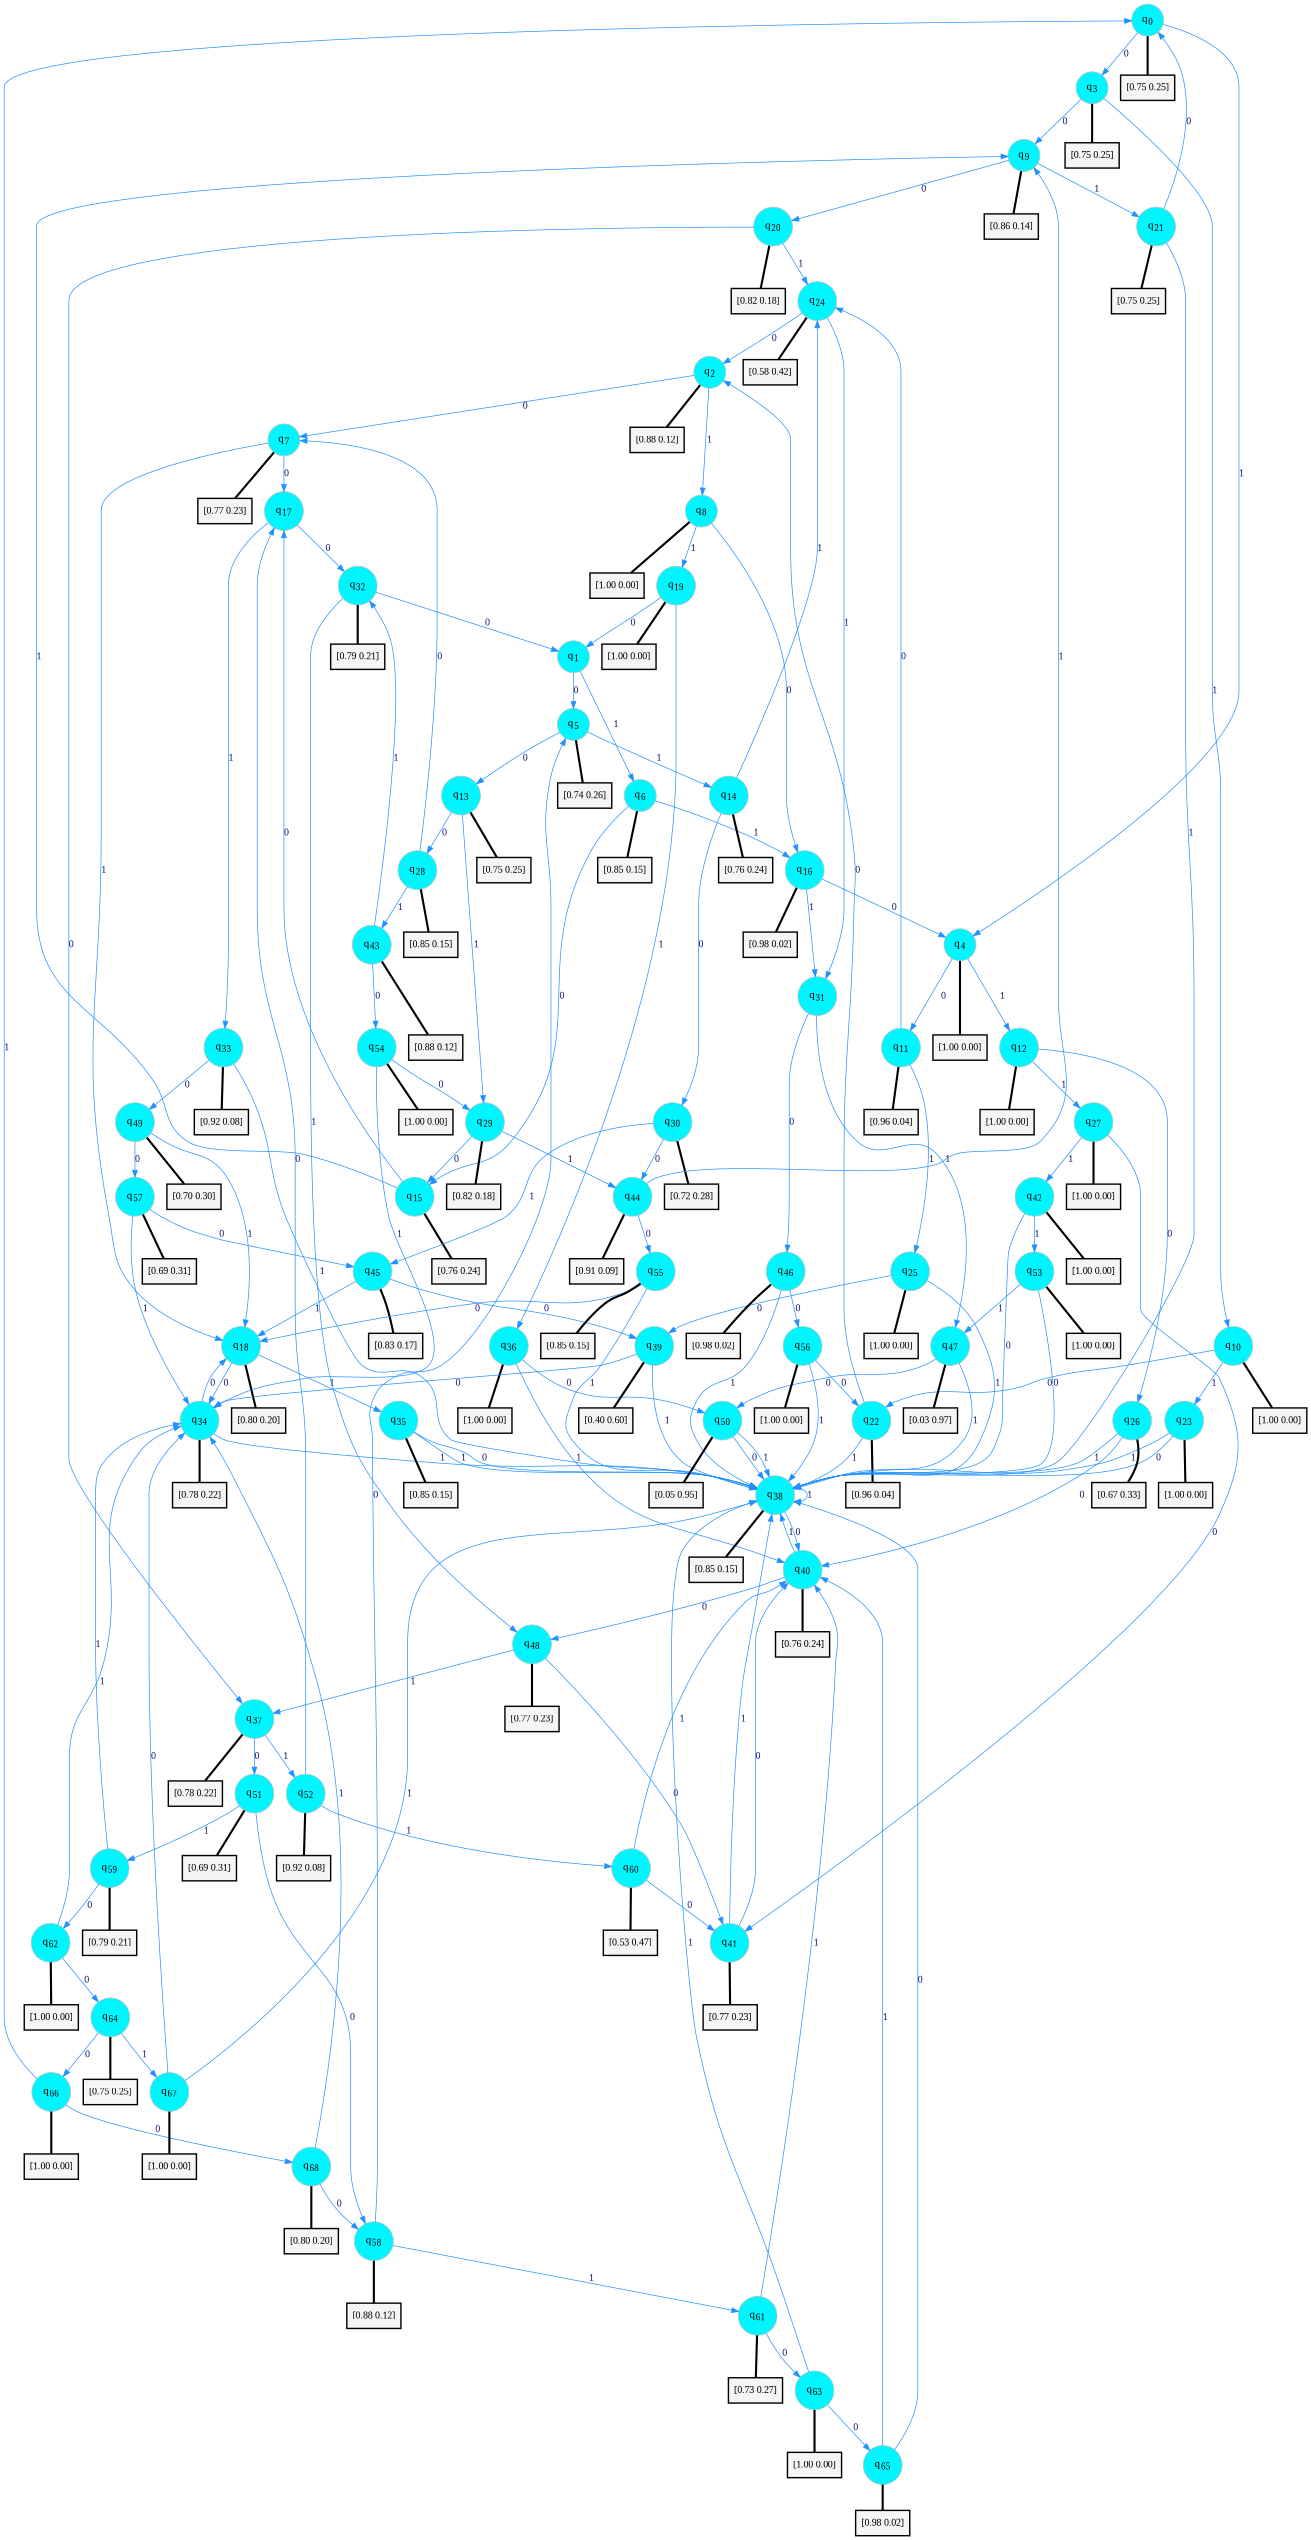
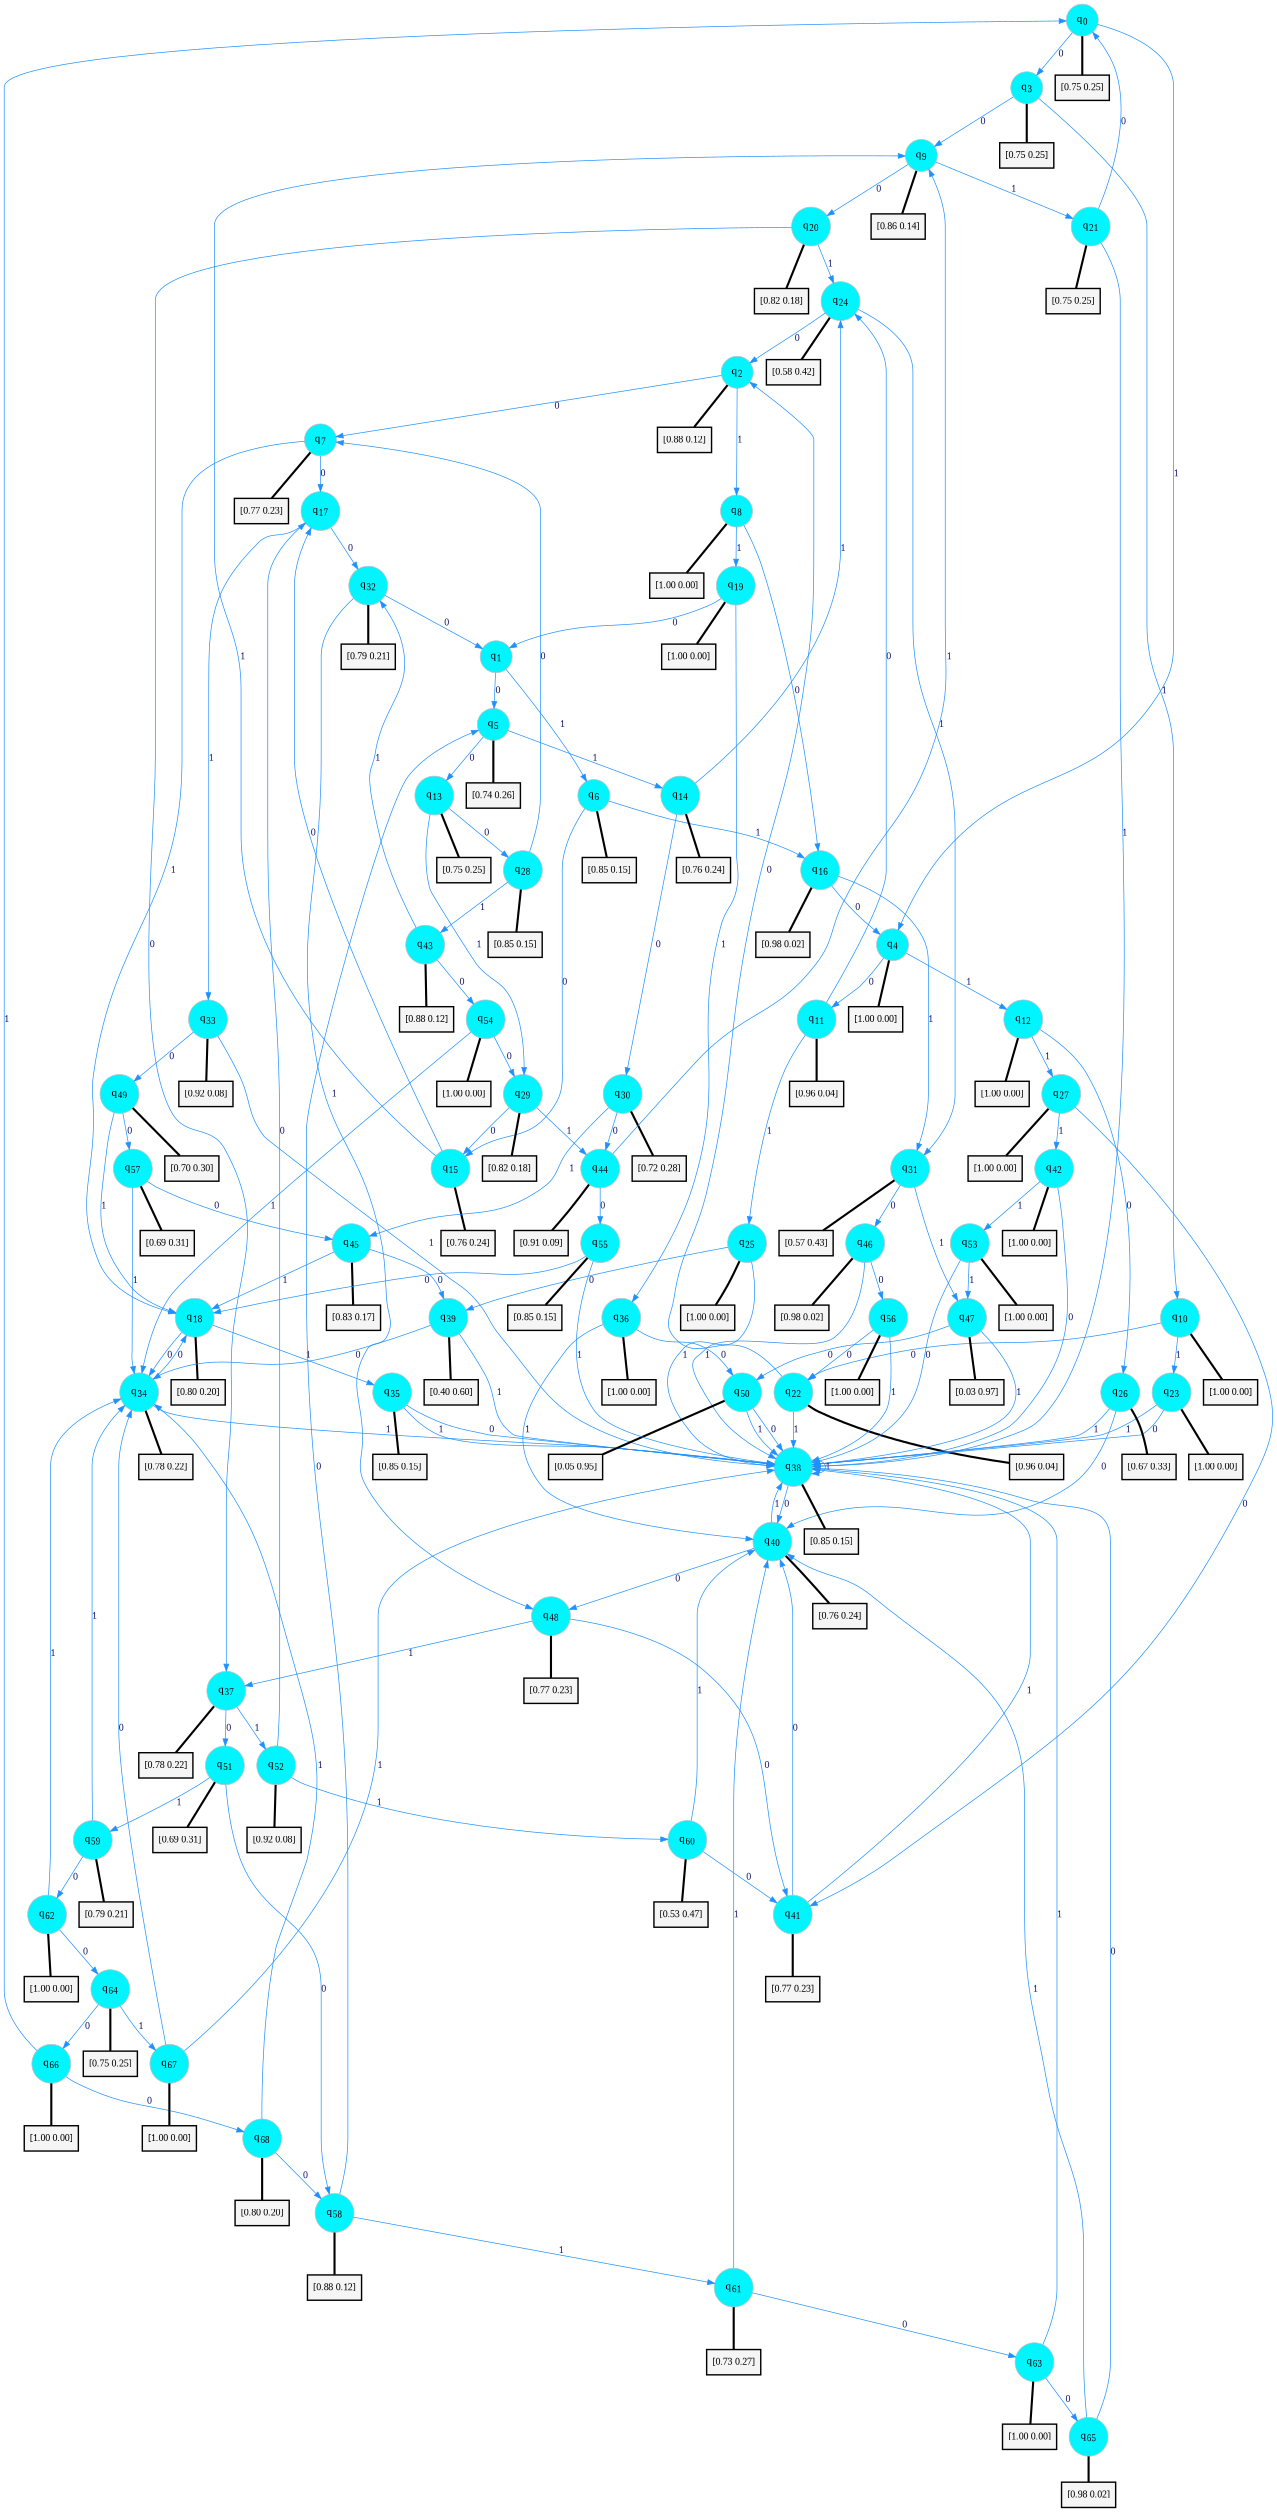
node "[0.57 0.43]": added
